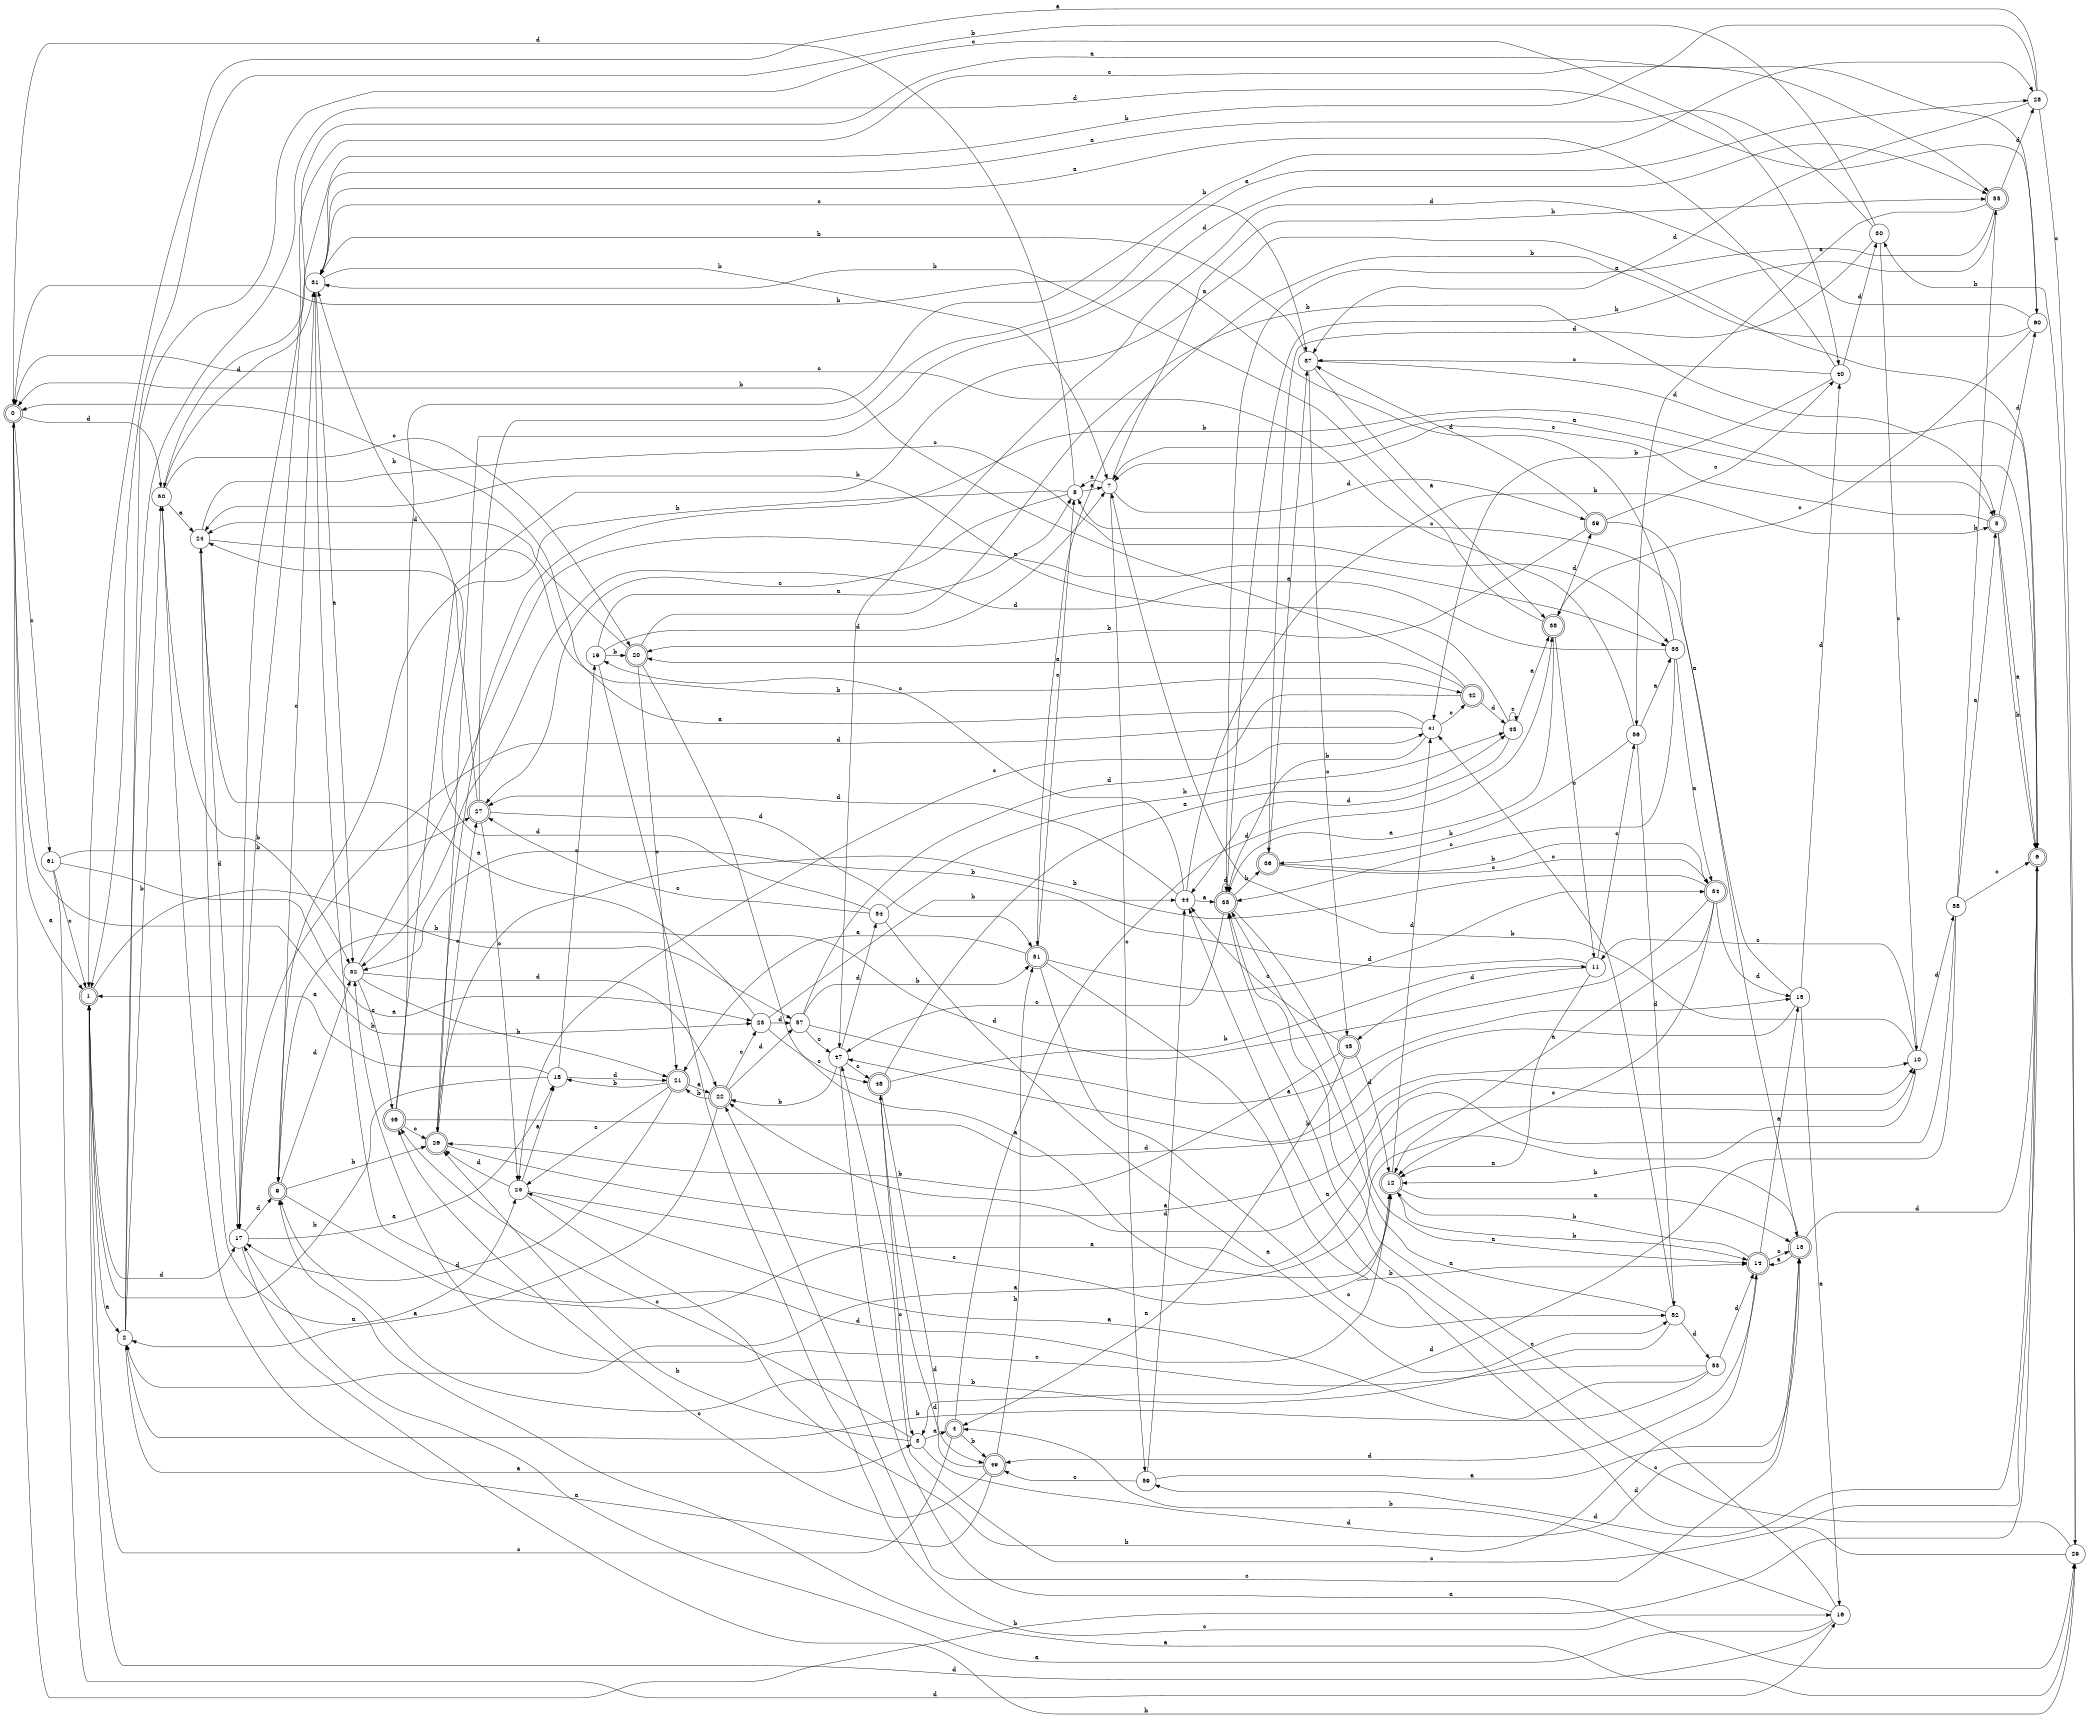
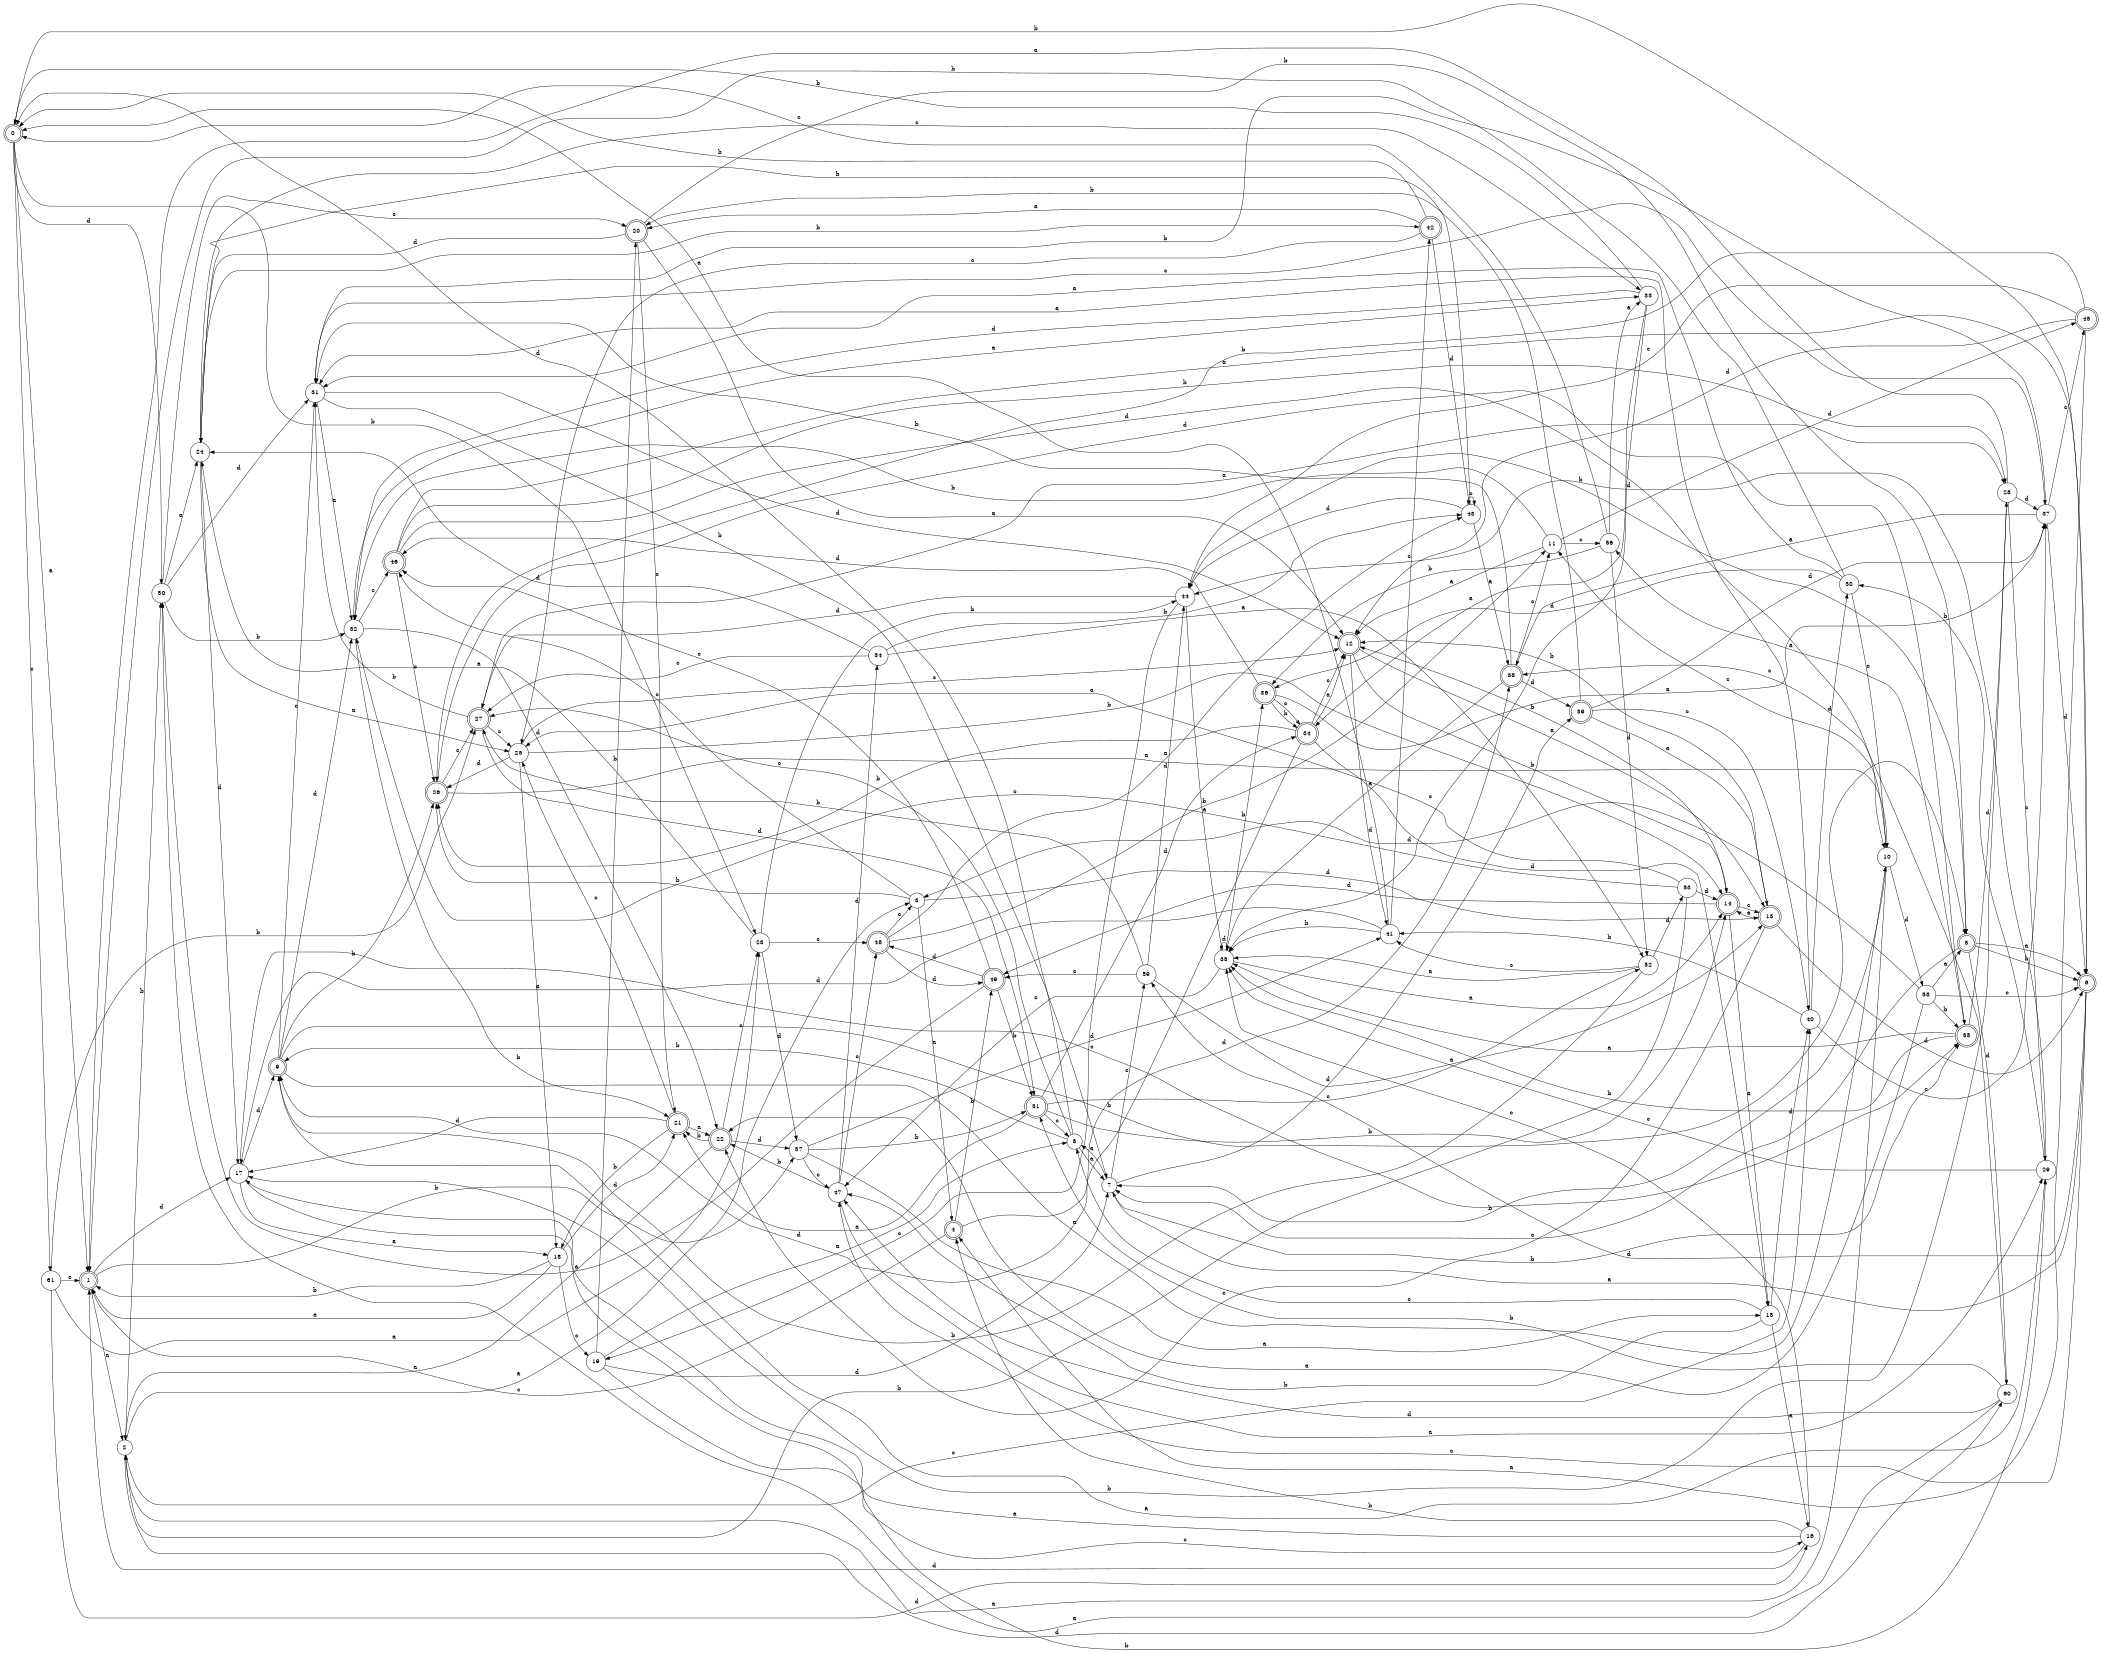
edge "26" -> "5": now "9" -> "5"
edge "36" -> "46": added, label "d"
edge "59" -> "27": added, label "b"
node "35": shape doublecircle -> circle
